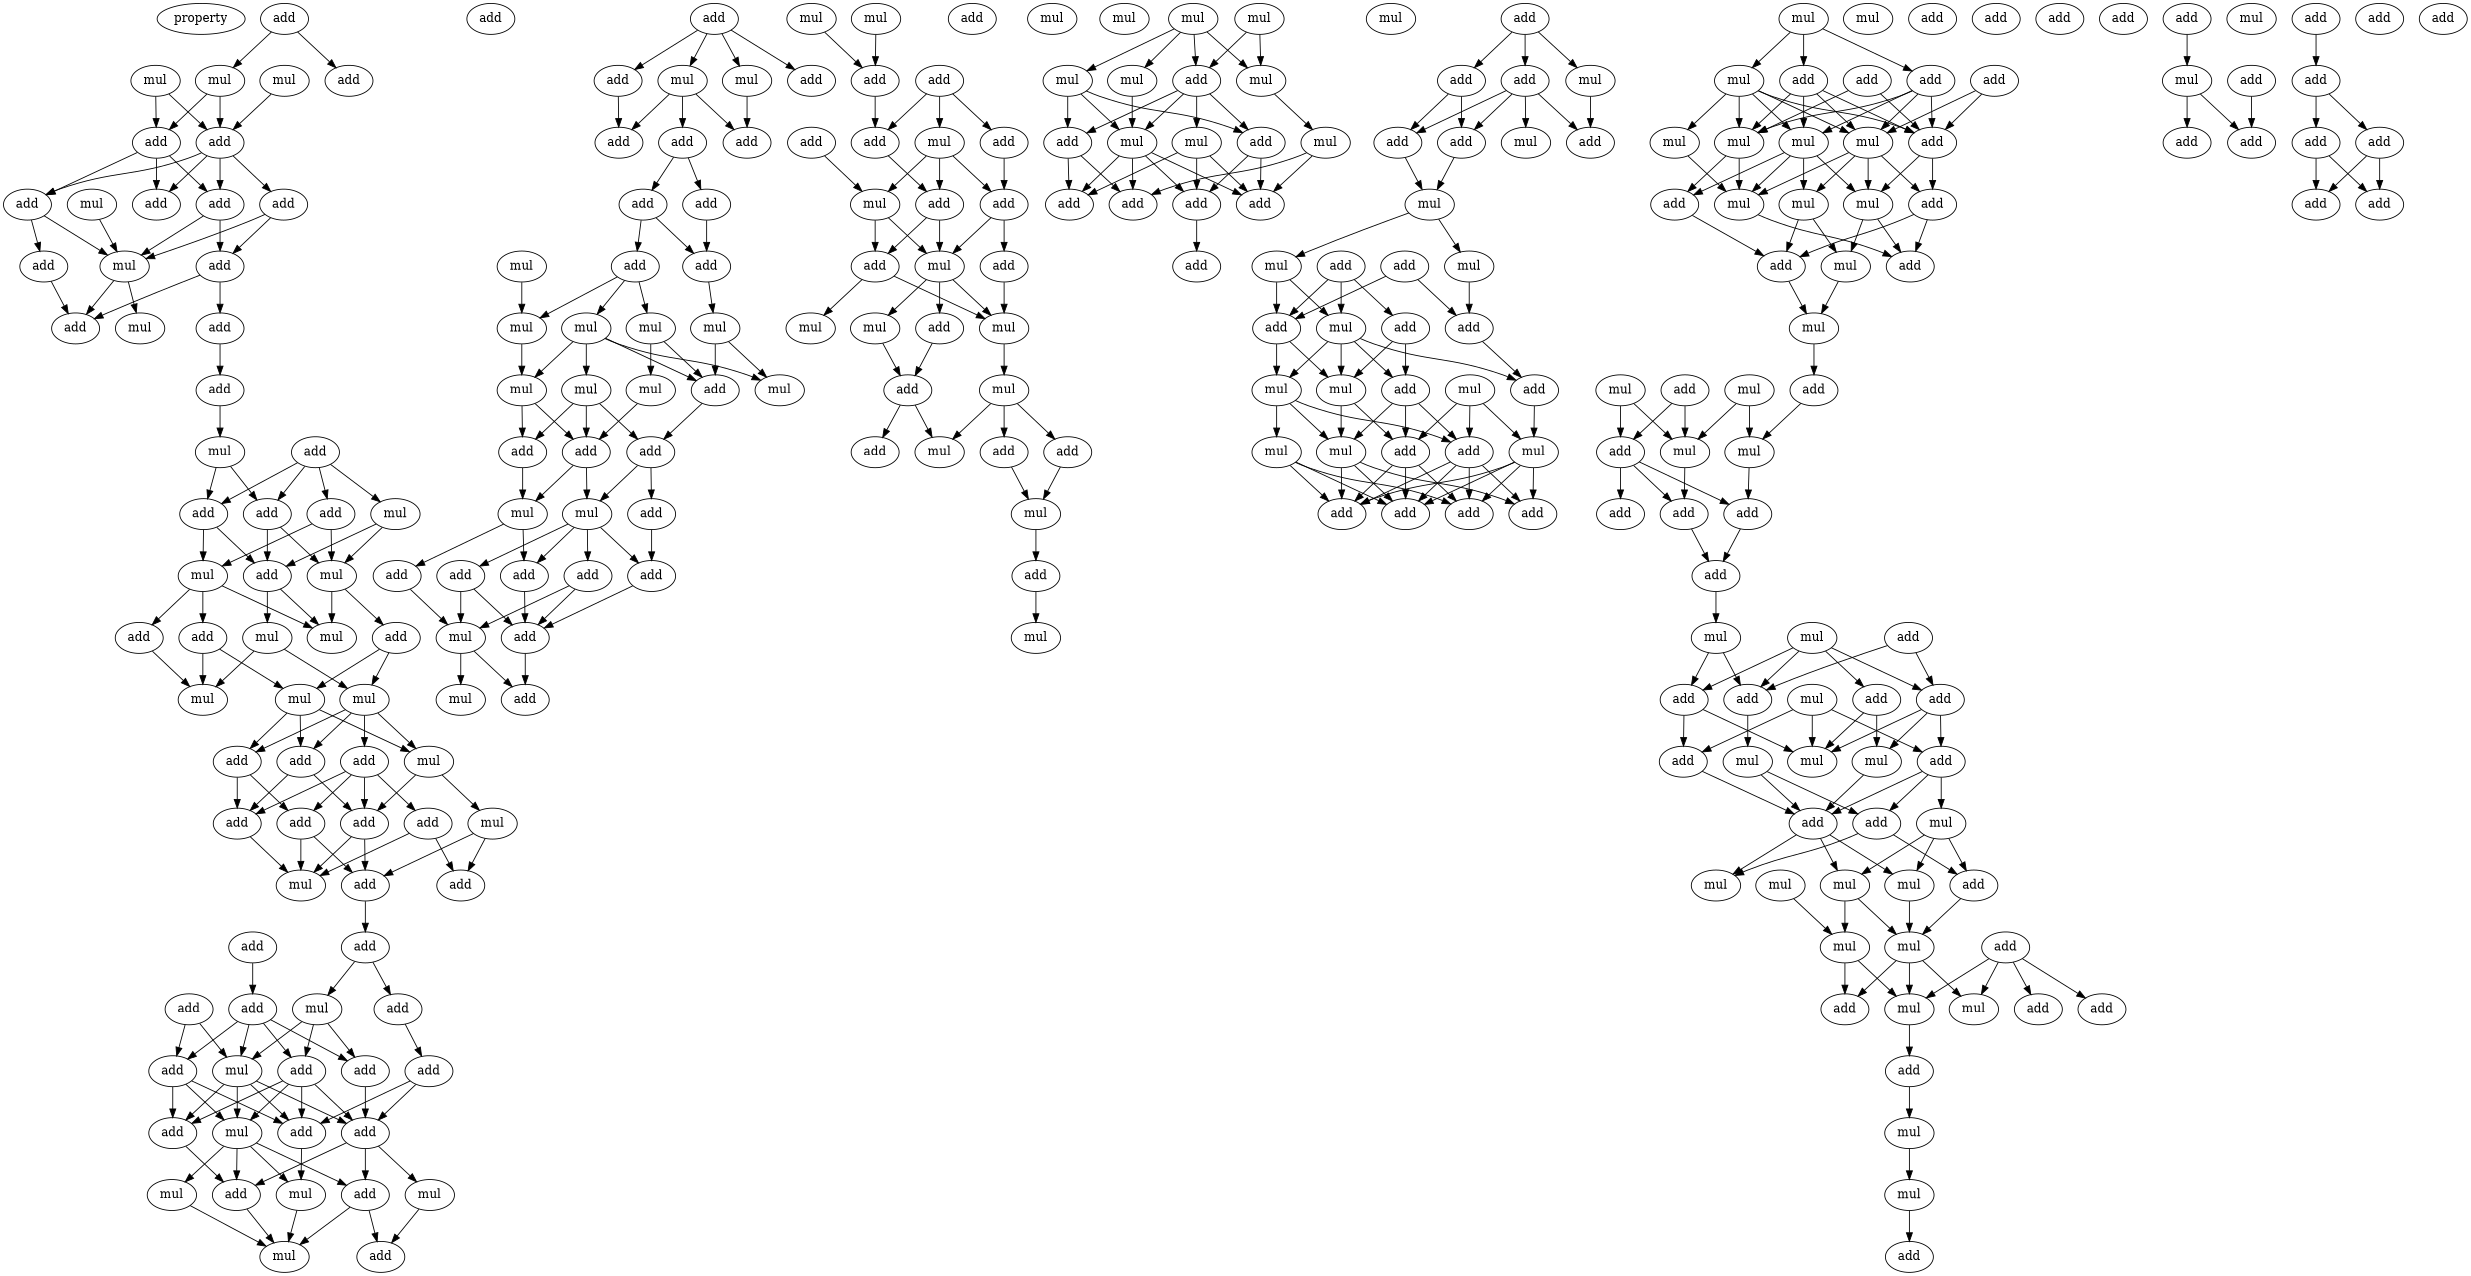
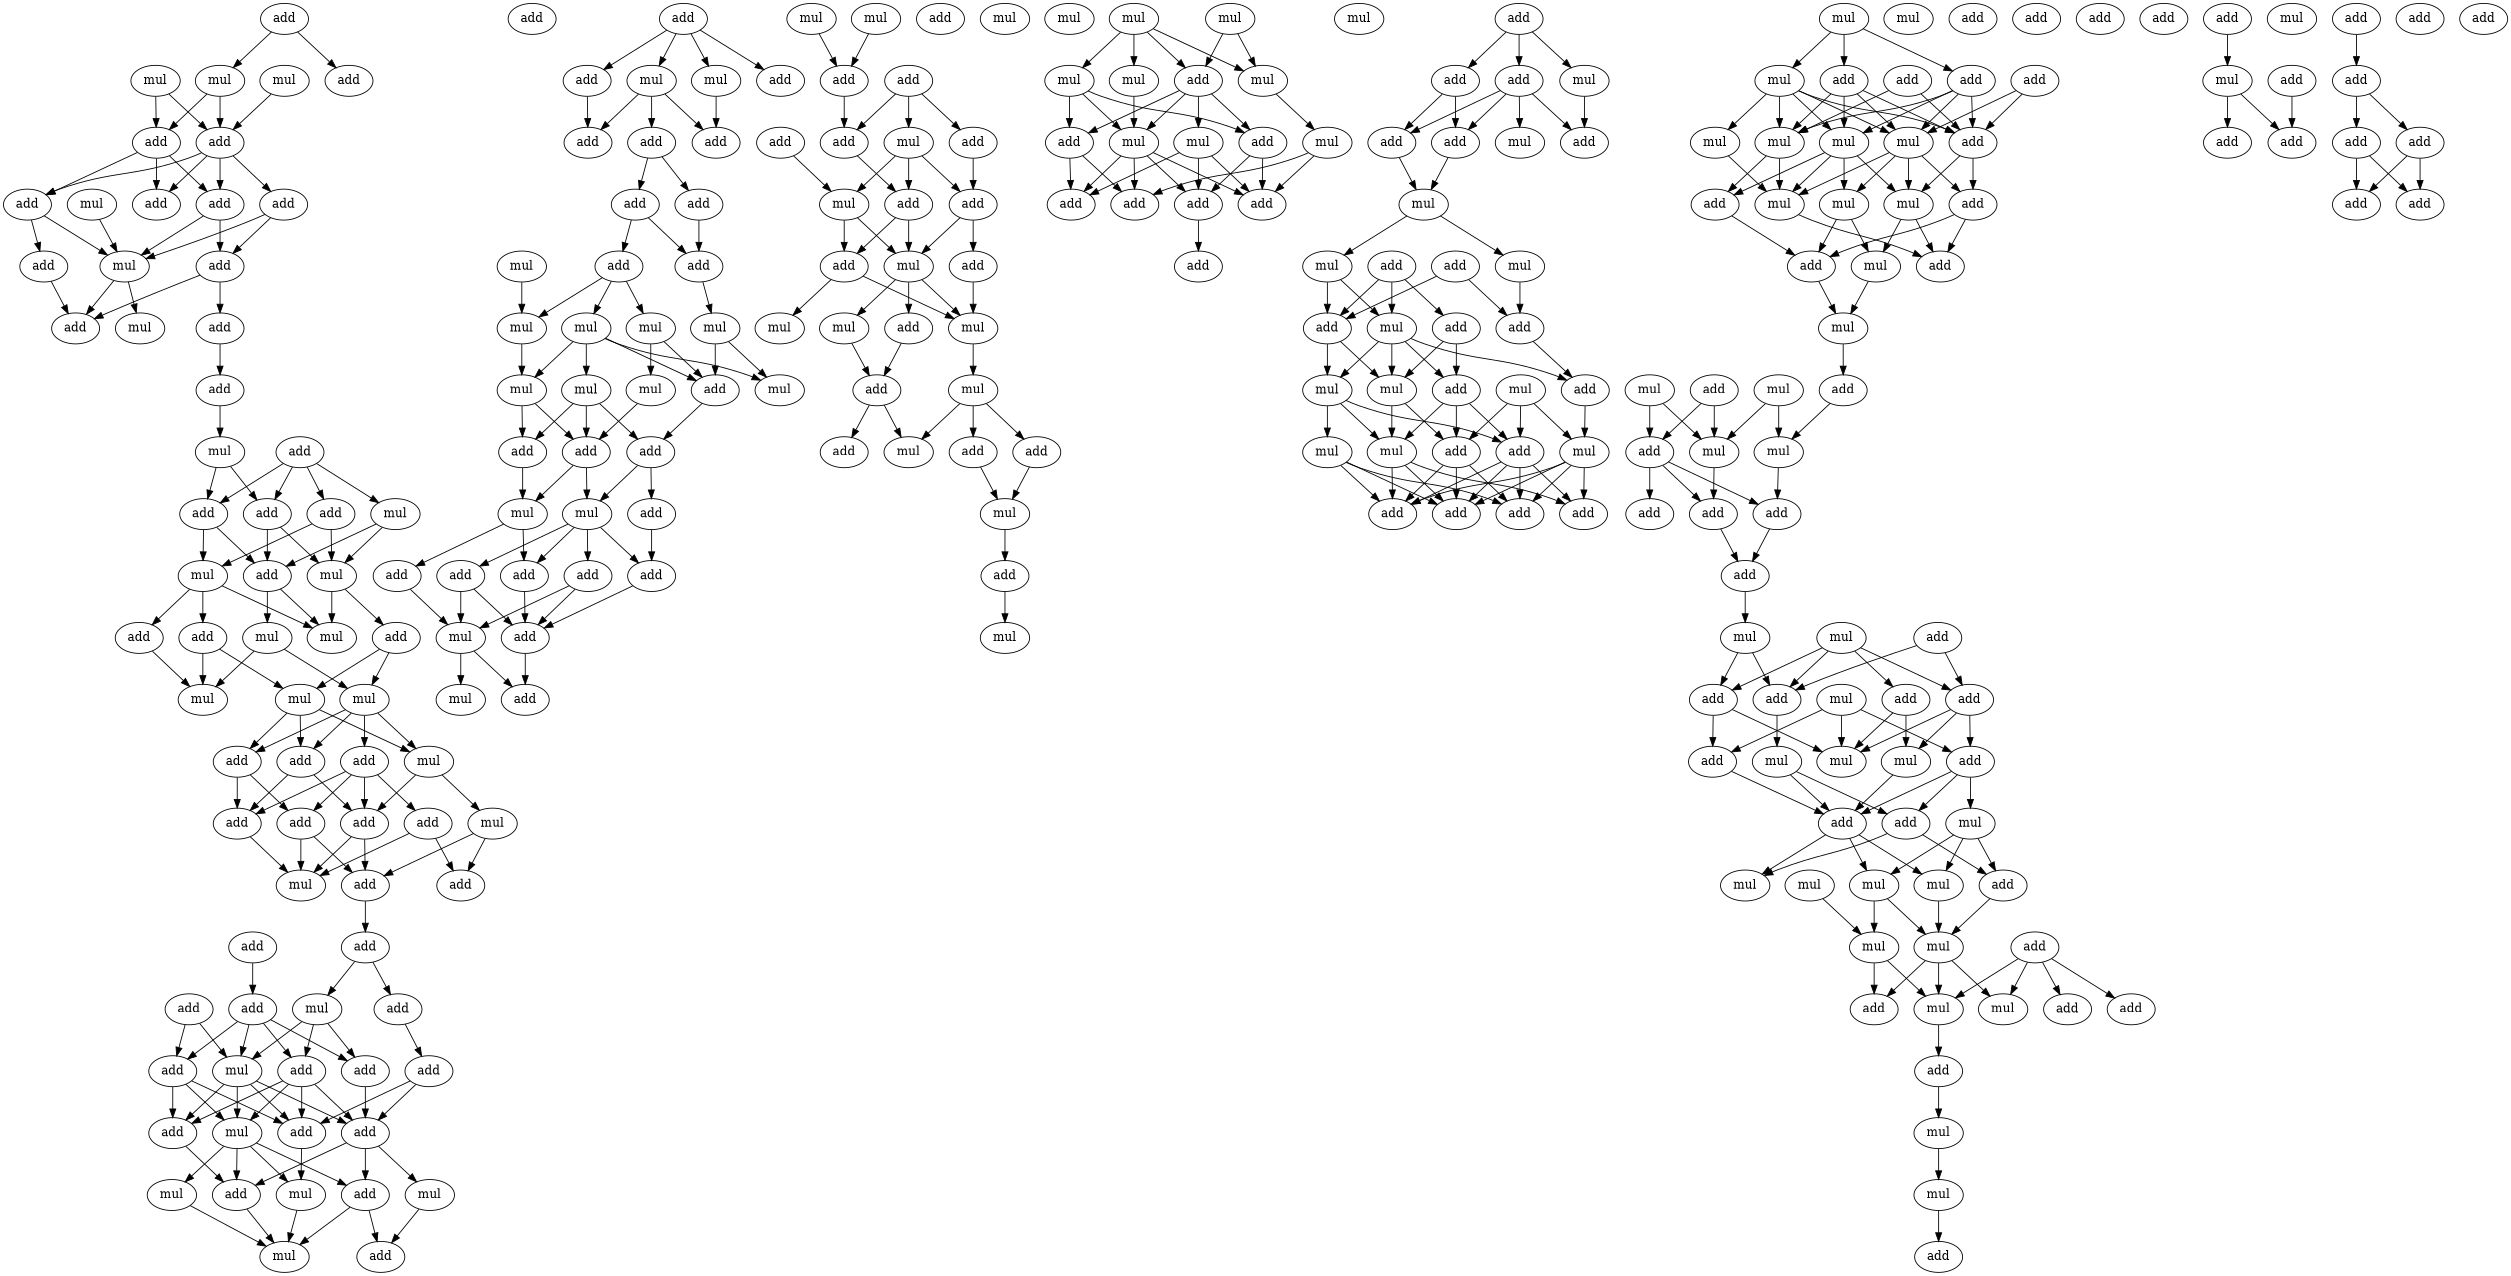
node "property": removed
